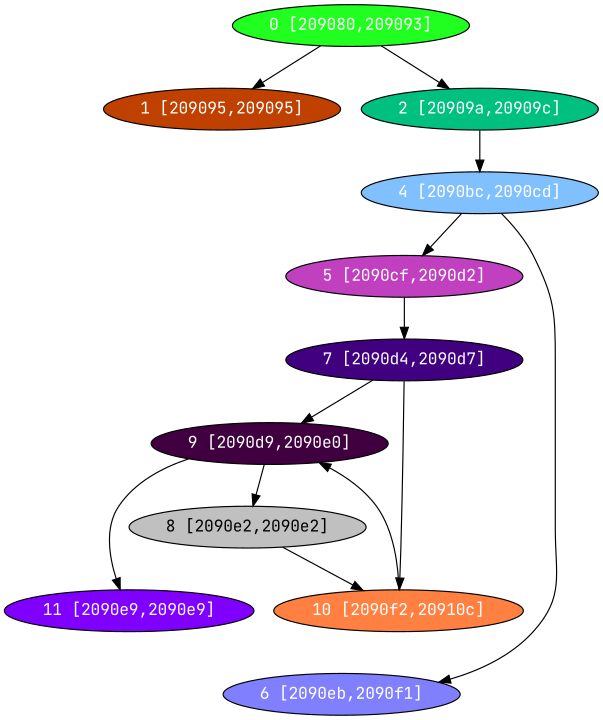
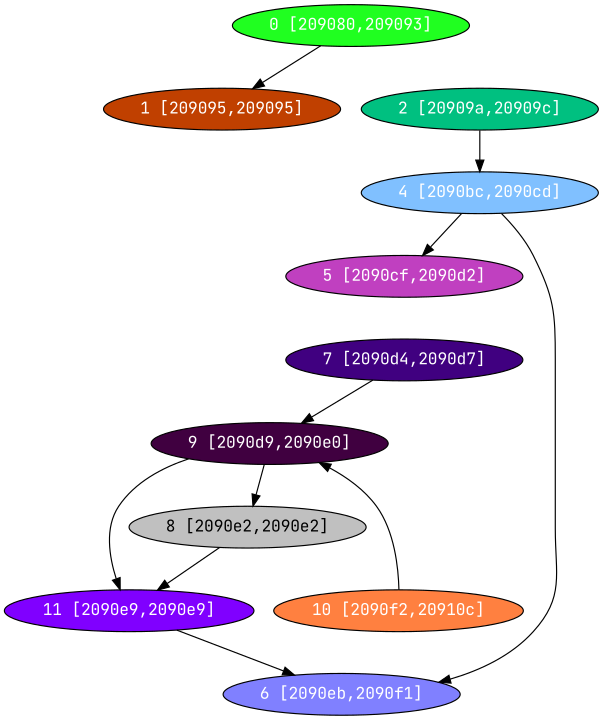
edge "0 [209080,209093]" -> "2 [20909a,20909c]": removed
edge "5 [2090cf,2090d2]" -> "7 [2090d4,2090d7]": removed
edge "7 [2090d4,2090d7]" -> "10 [2090f2,20910c]": removed
edge "8 [2090e2,2090e2]" -> "10 [2090f2,20910c]": now "8 [2090e2,2090e2]" -> "11 [2090e9,2090e9]"
edge "11 [2090e9,2090e9]" -> "6 [2090eb,2090f1]": added
